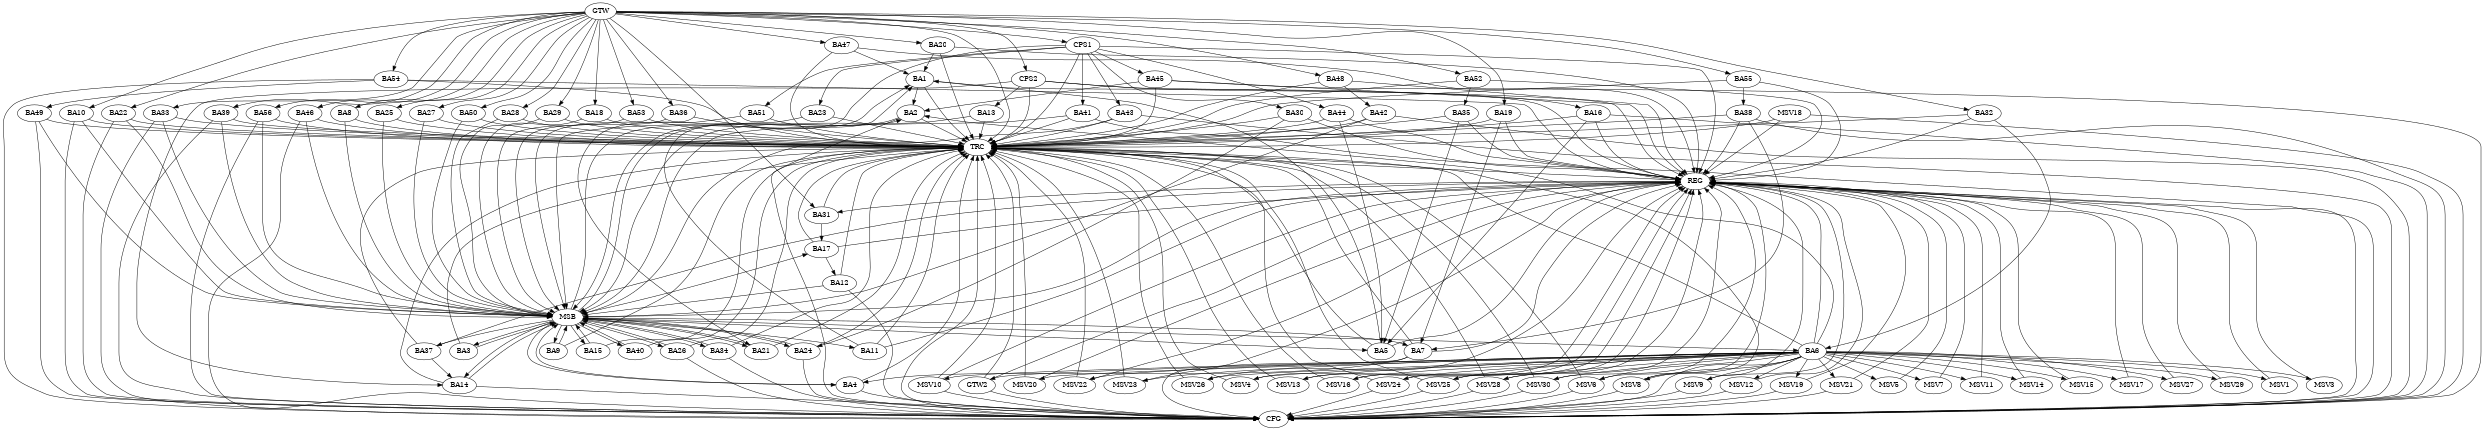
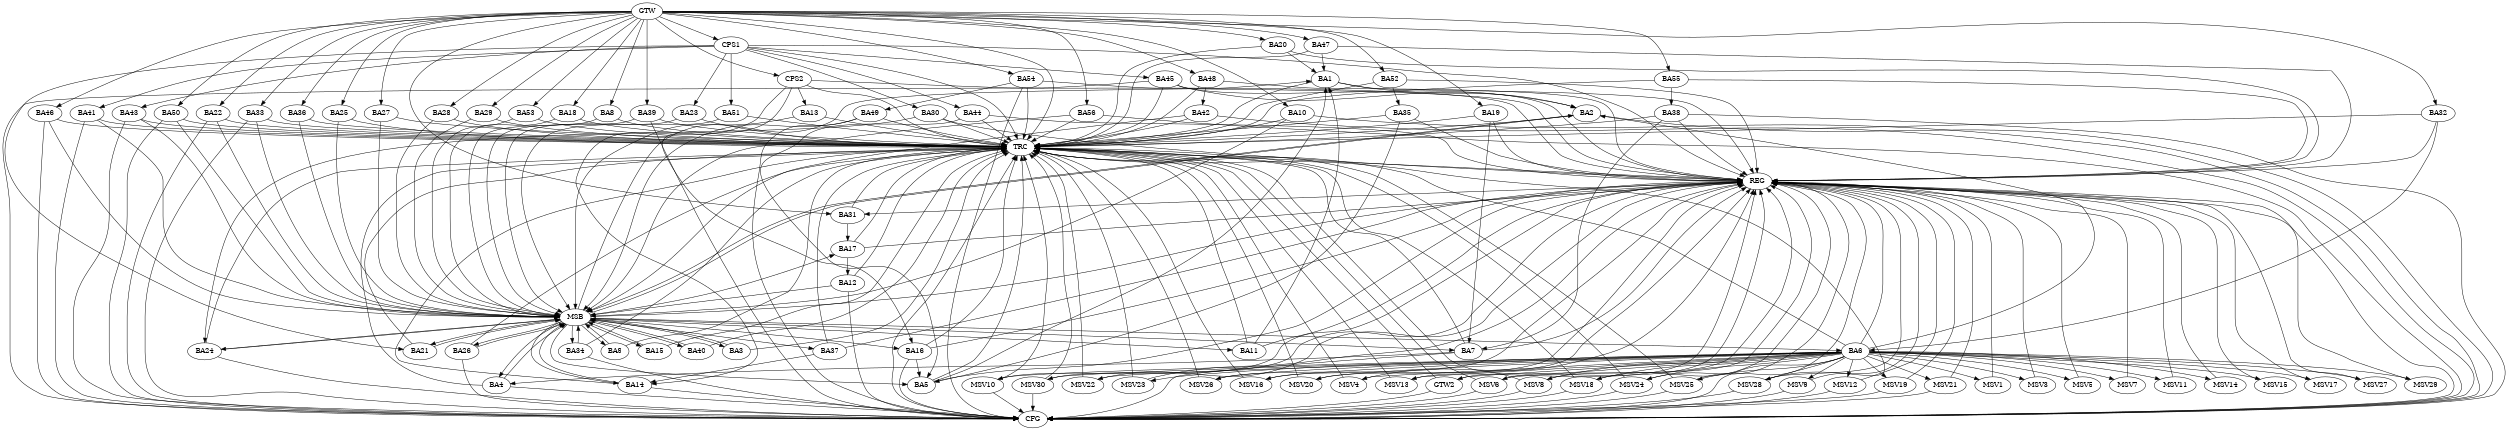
edge "MSB" -> "BA16": added
edge "BA6" -> "MSV18": added
edge "BA50" -> "CFG": added
